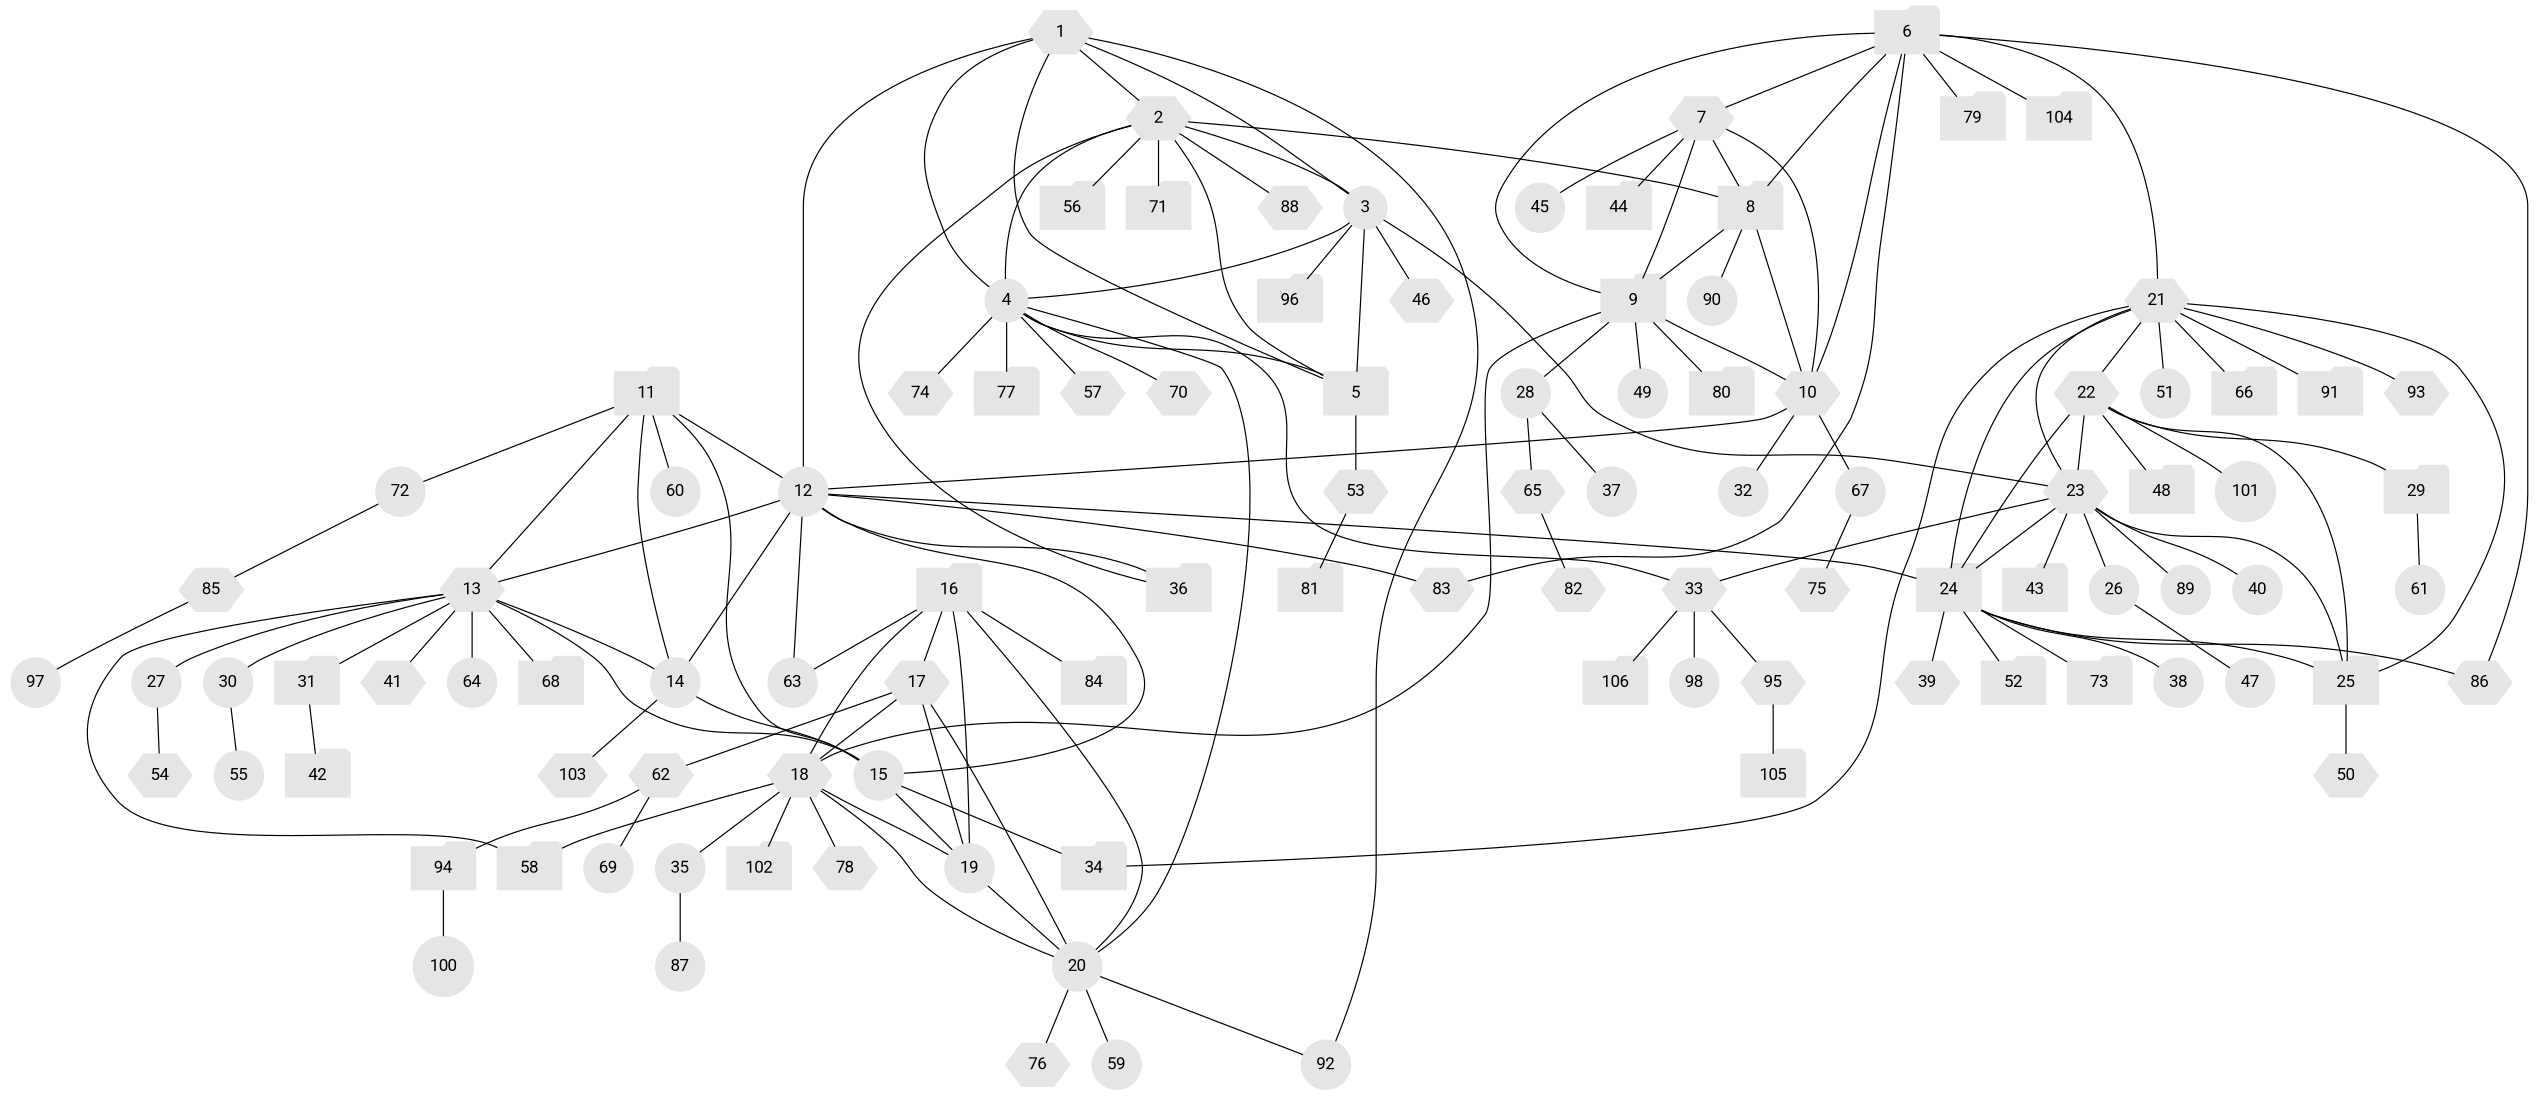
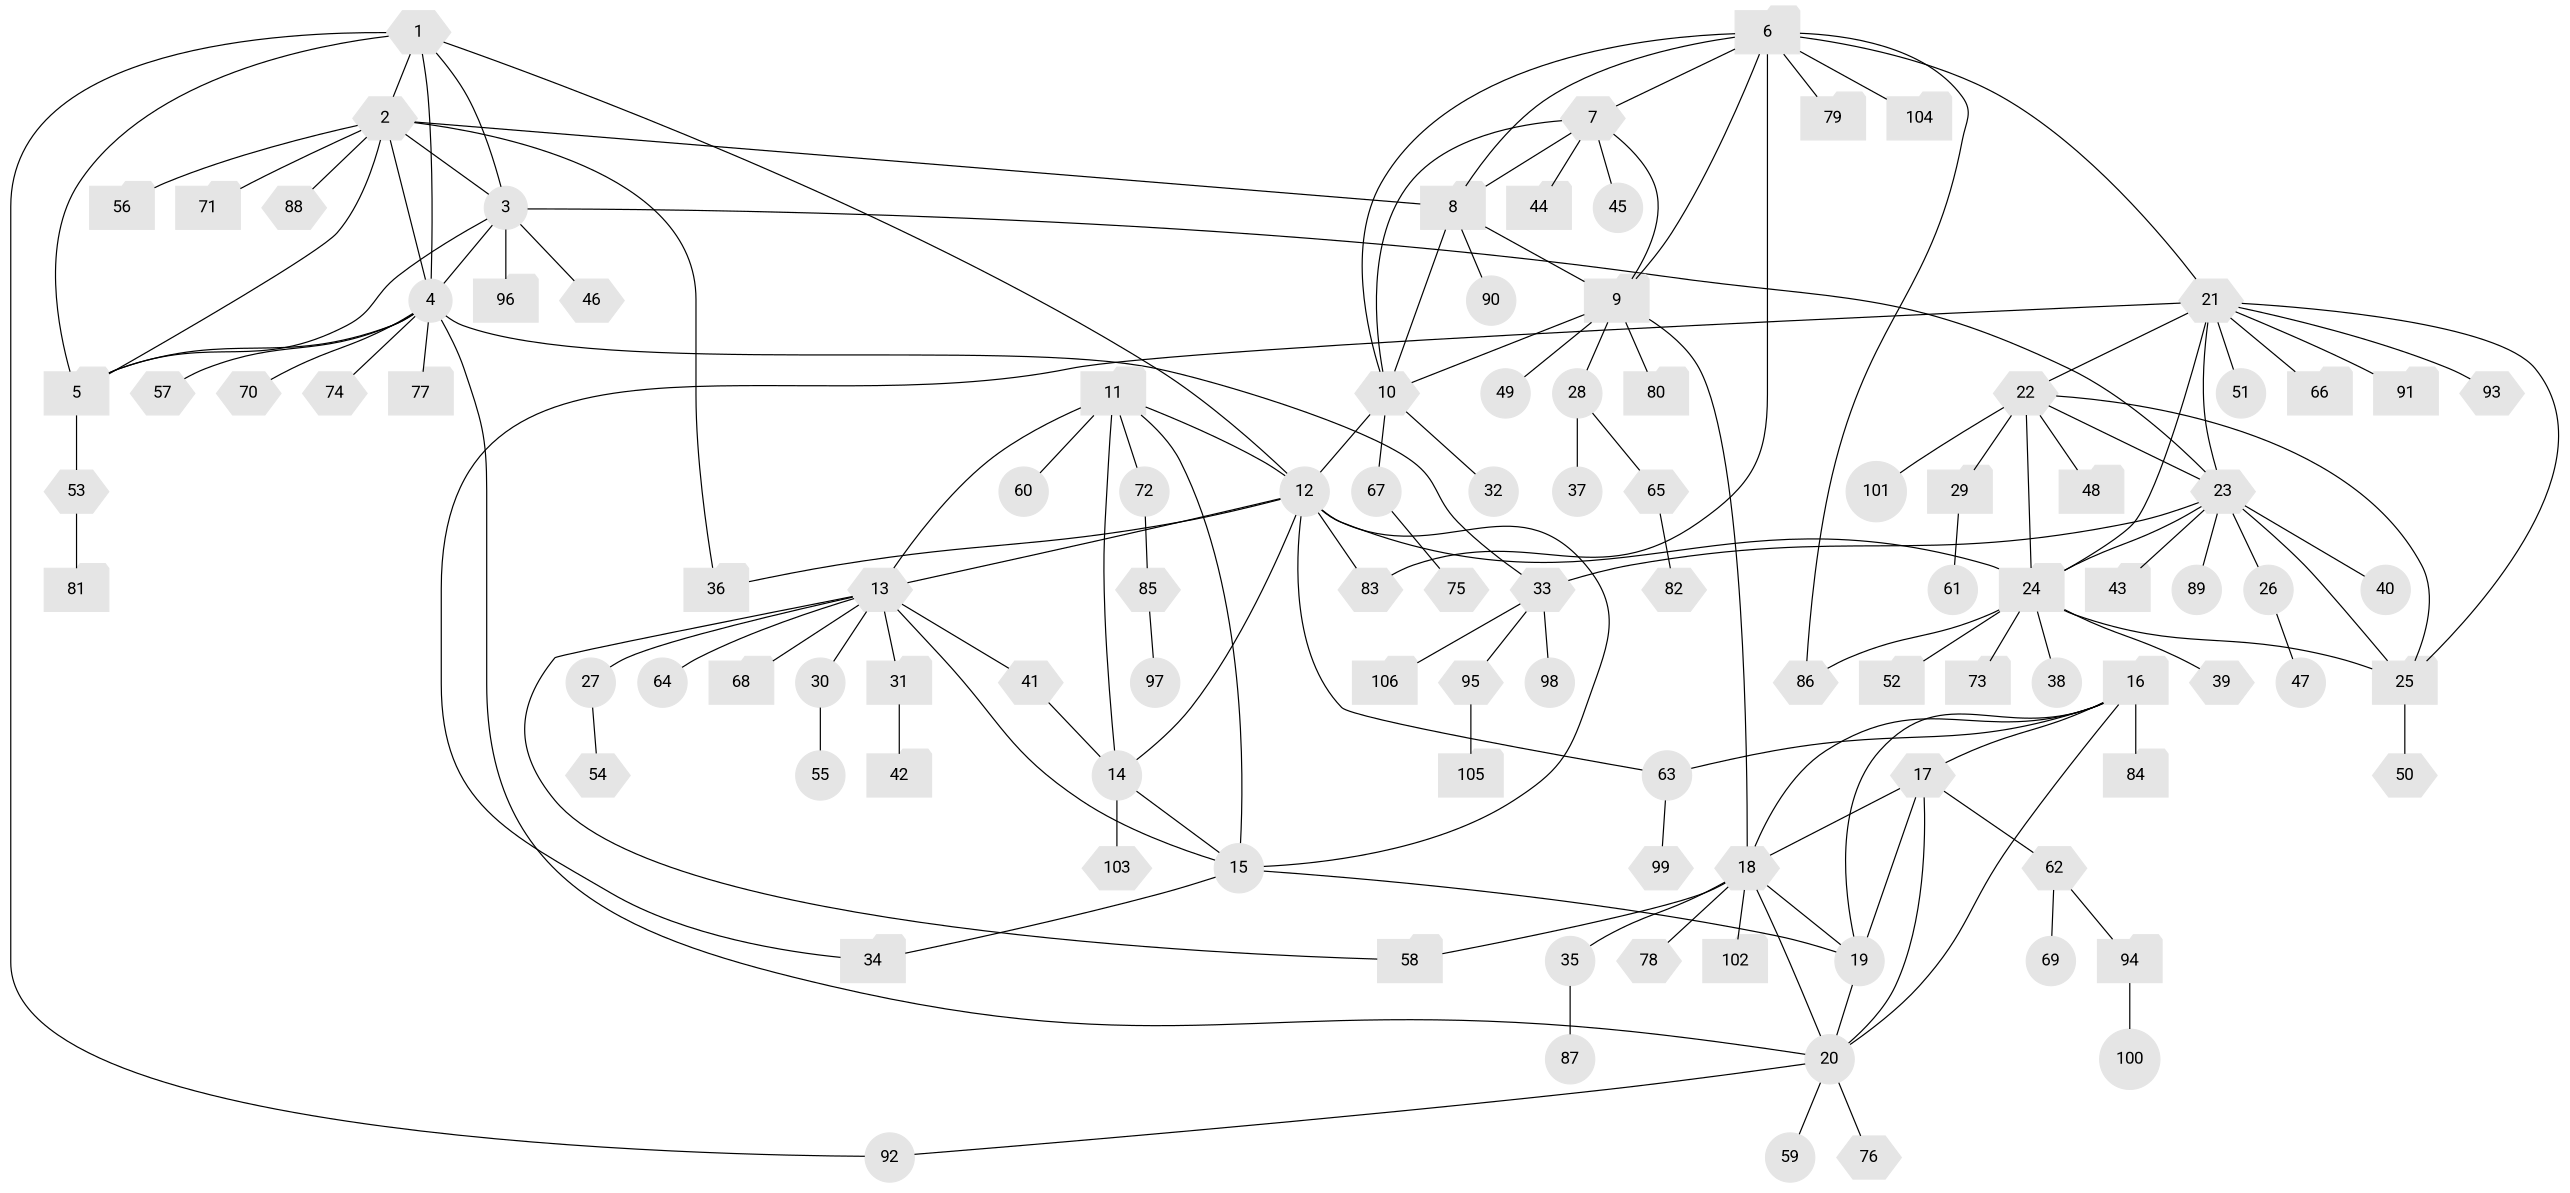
edge "13" -- "14": now "41" -- "14"
node "99": added
